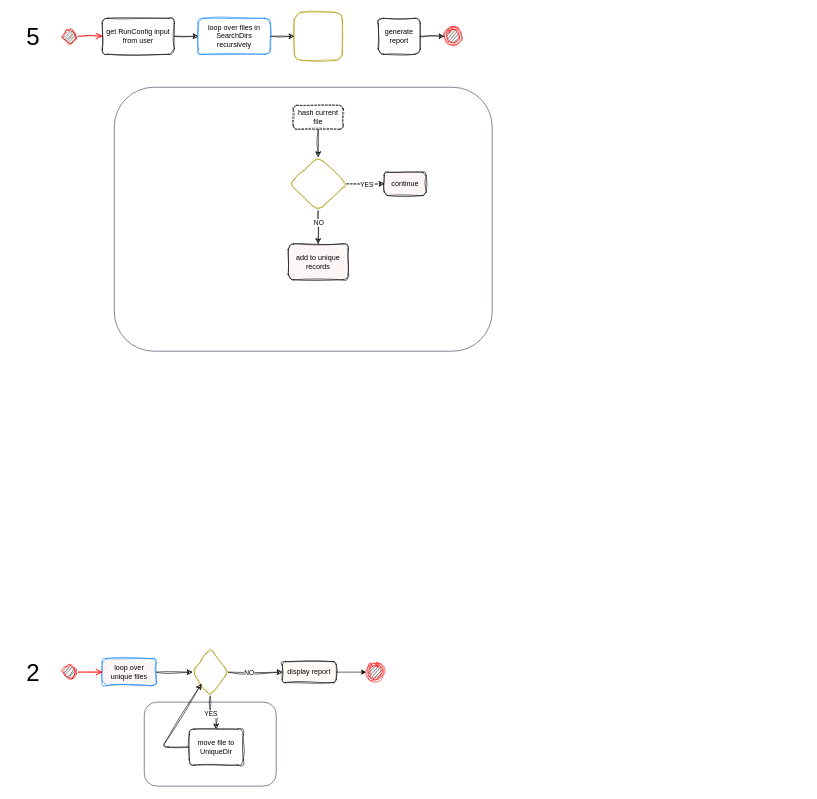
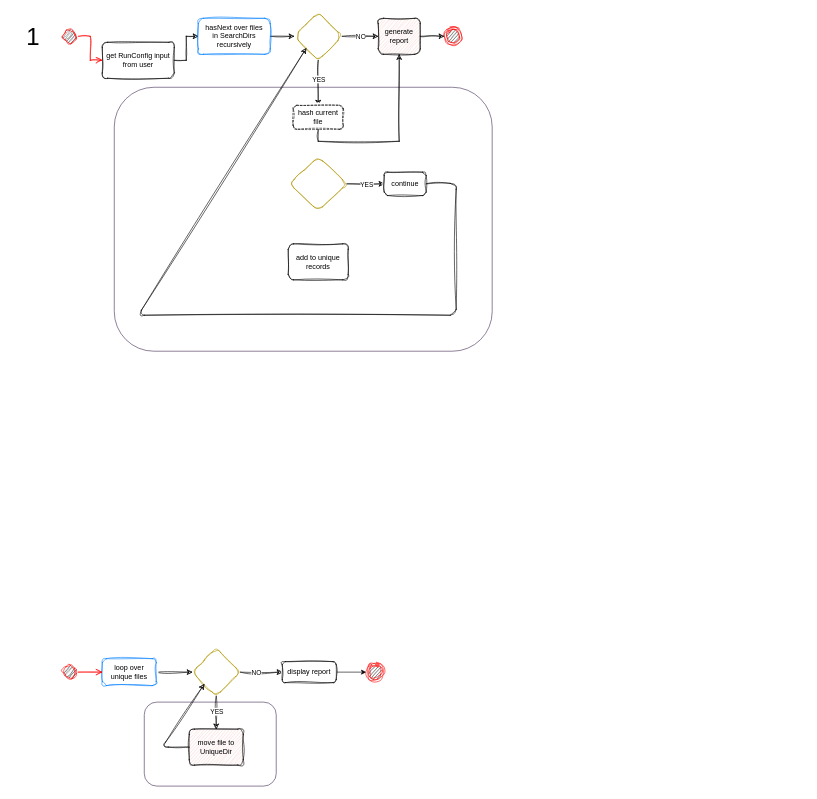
node "5": label "5" -> "1"
node "get RunConfig input from user": moved (138, 36) -> (138, 60)
node "loop over files in SearchDirs recursively": label "loop over files in SearchDirs recursively" -> "hasNext over files in SearchDirs recursively"
node "hasNext file": shape rounded rectangle -> diamond
edge "hasNext file" -> "generate report": added, label "NO"
node "generate report": fillcolor #ffffff -> #f8cecc
edge "hasNext file" -> "hash current file": added, label "YES"
edge "hash current file" -> "hash exists": now "hash current file" -> "generate report"
edge "hash exists" -> "continue": style dashed -> solid
node "continue": fillcolor #f8cecc -> #ffffff
edge "hash exists" -> "add to unique records": removed, label "NO"
node "add to unique records": fillcolor #f8cecc -> #ffffff
edge "continue" -> "hasNext file": added
node "2": removed
node "loop over unique files": fillcolor #f8cecc -> #ffffff
node "hasNext": size 36x48 -> 48x48
node "display report": fillcolor #ffe6cc -> #ffffff
node "move file to UniqueDir": fillcolor #ffffff -> #f8cecc
